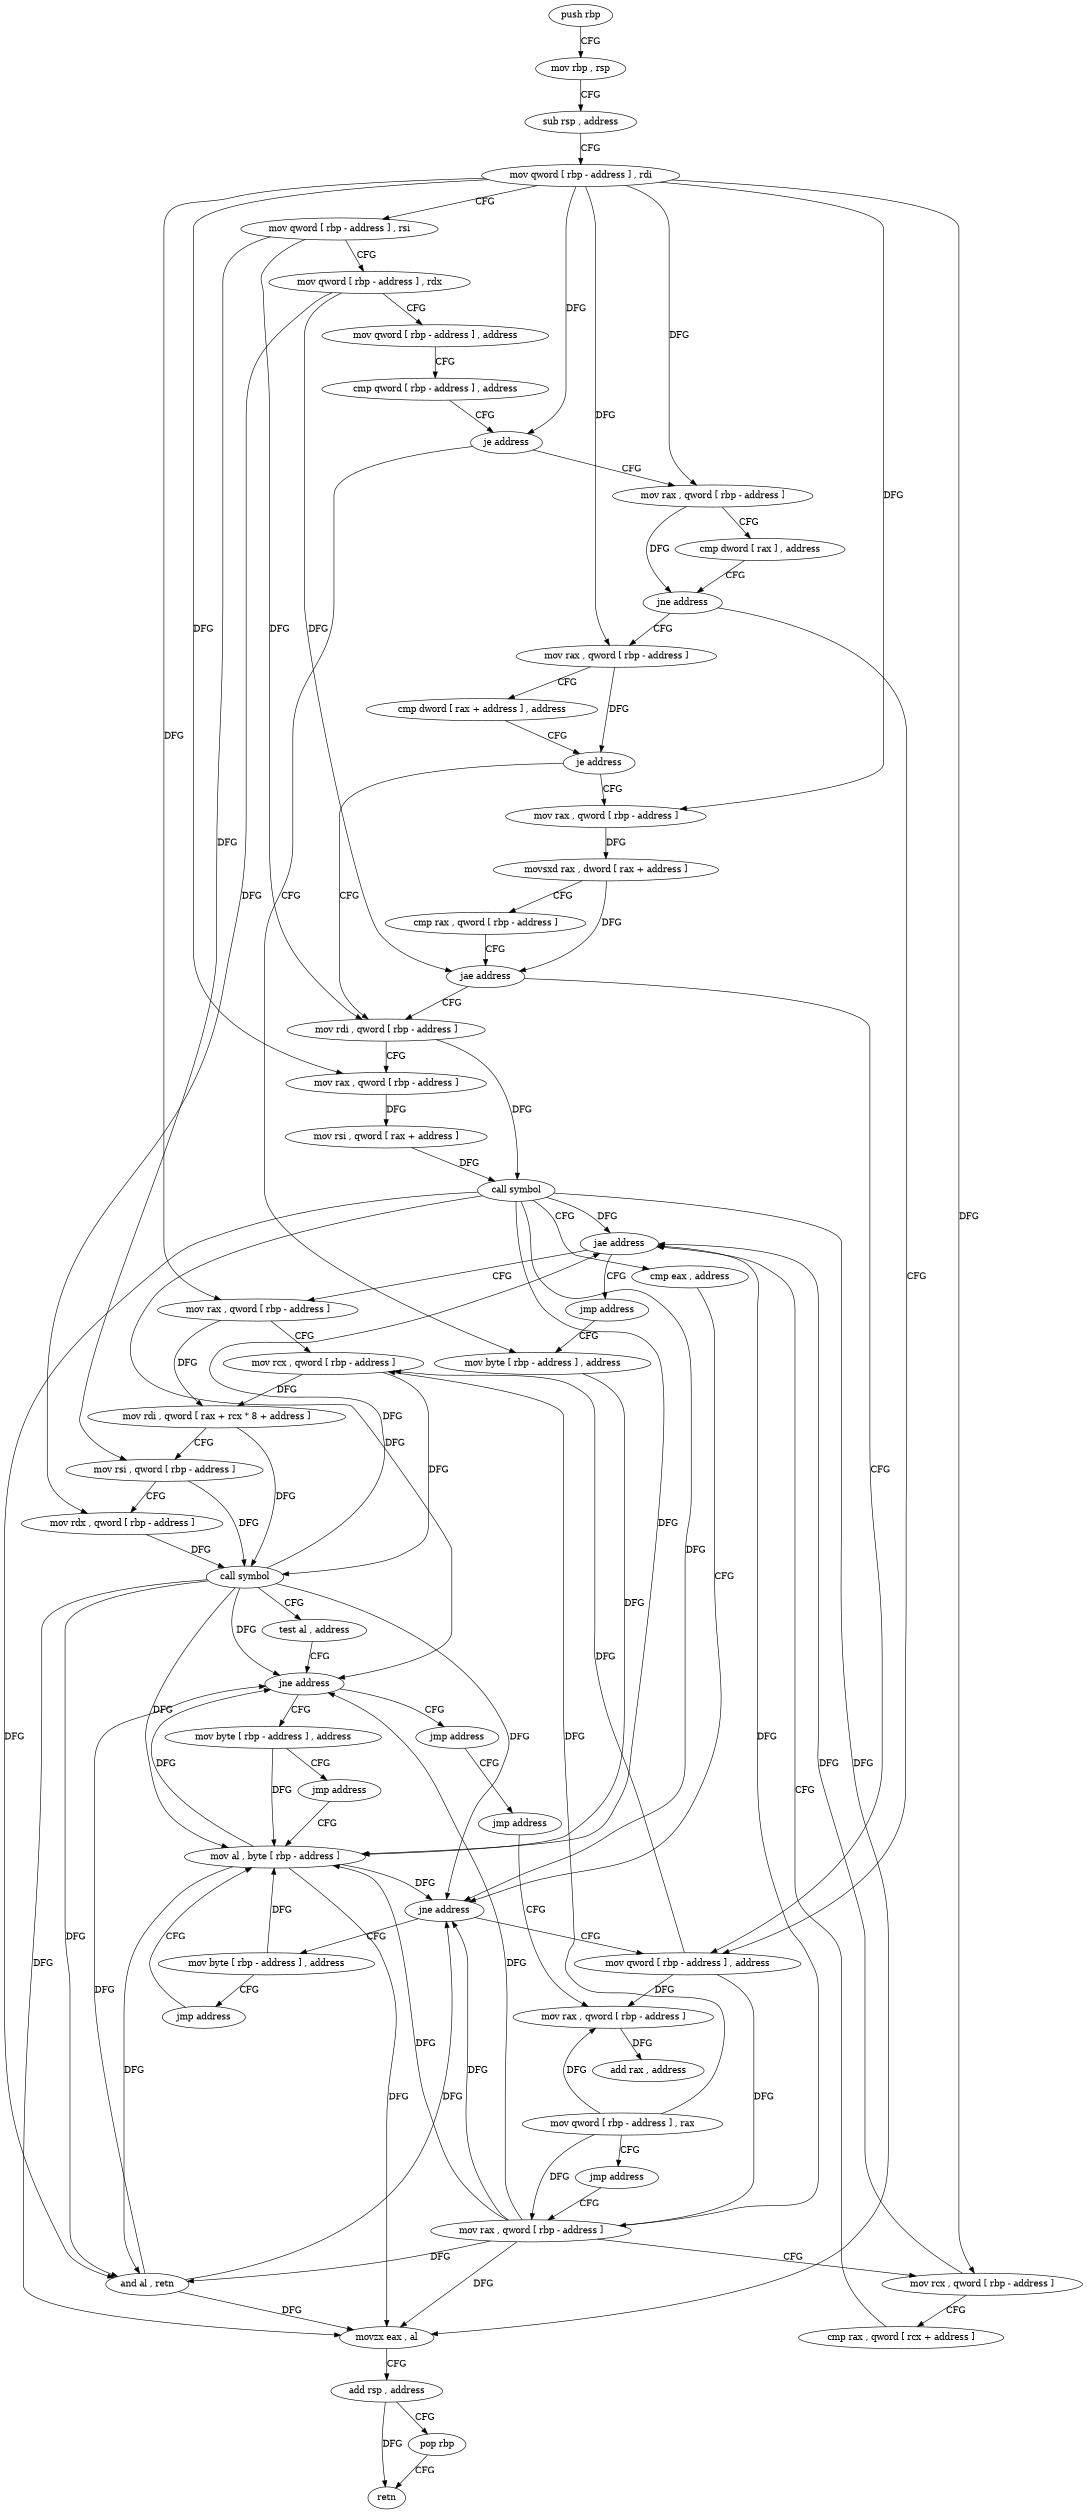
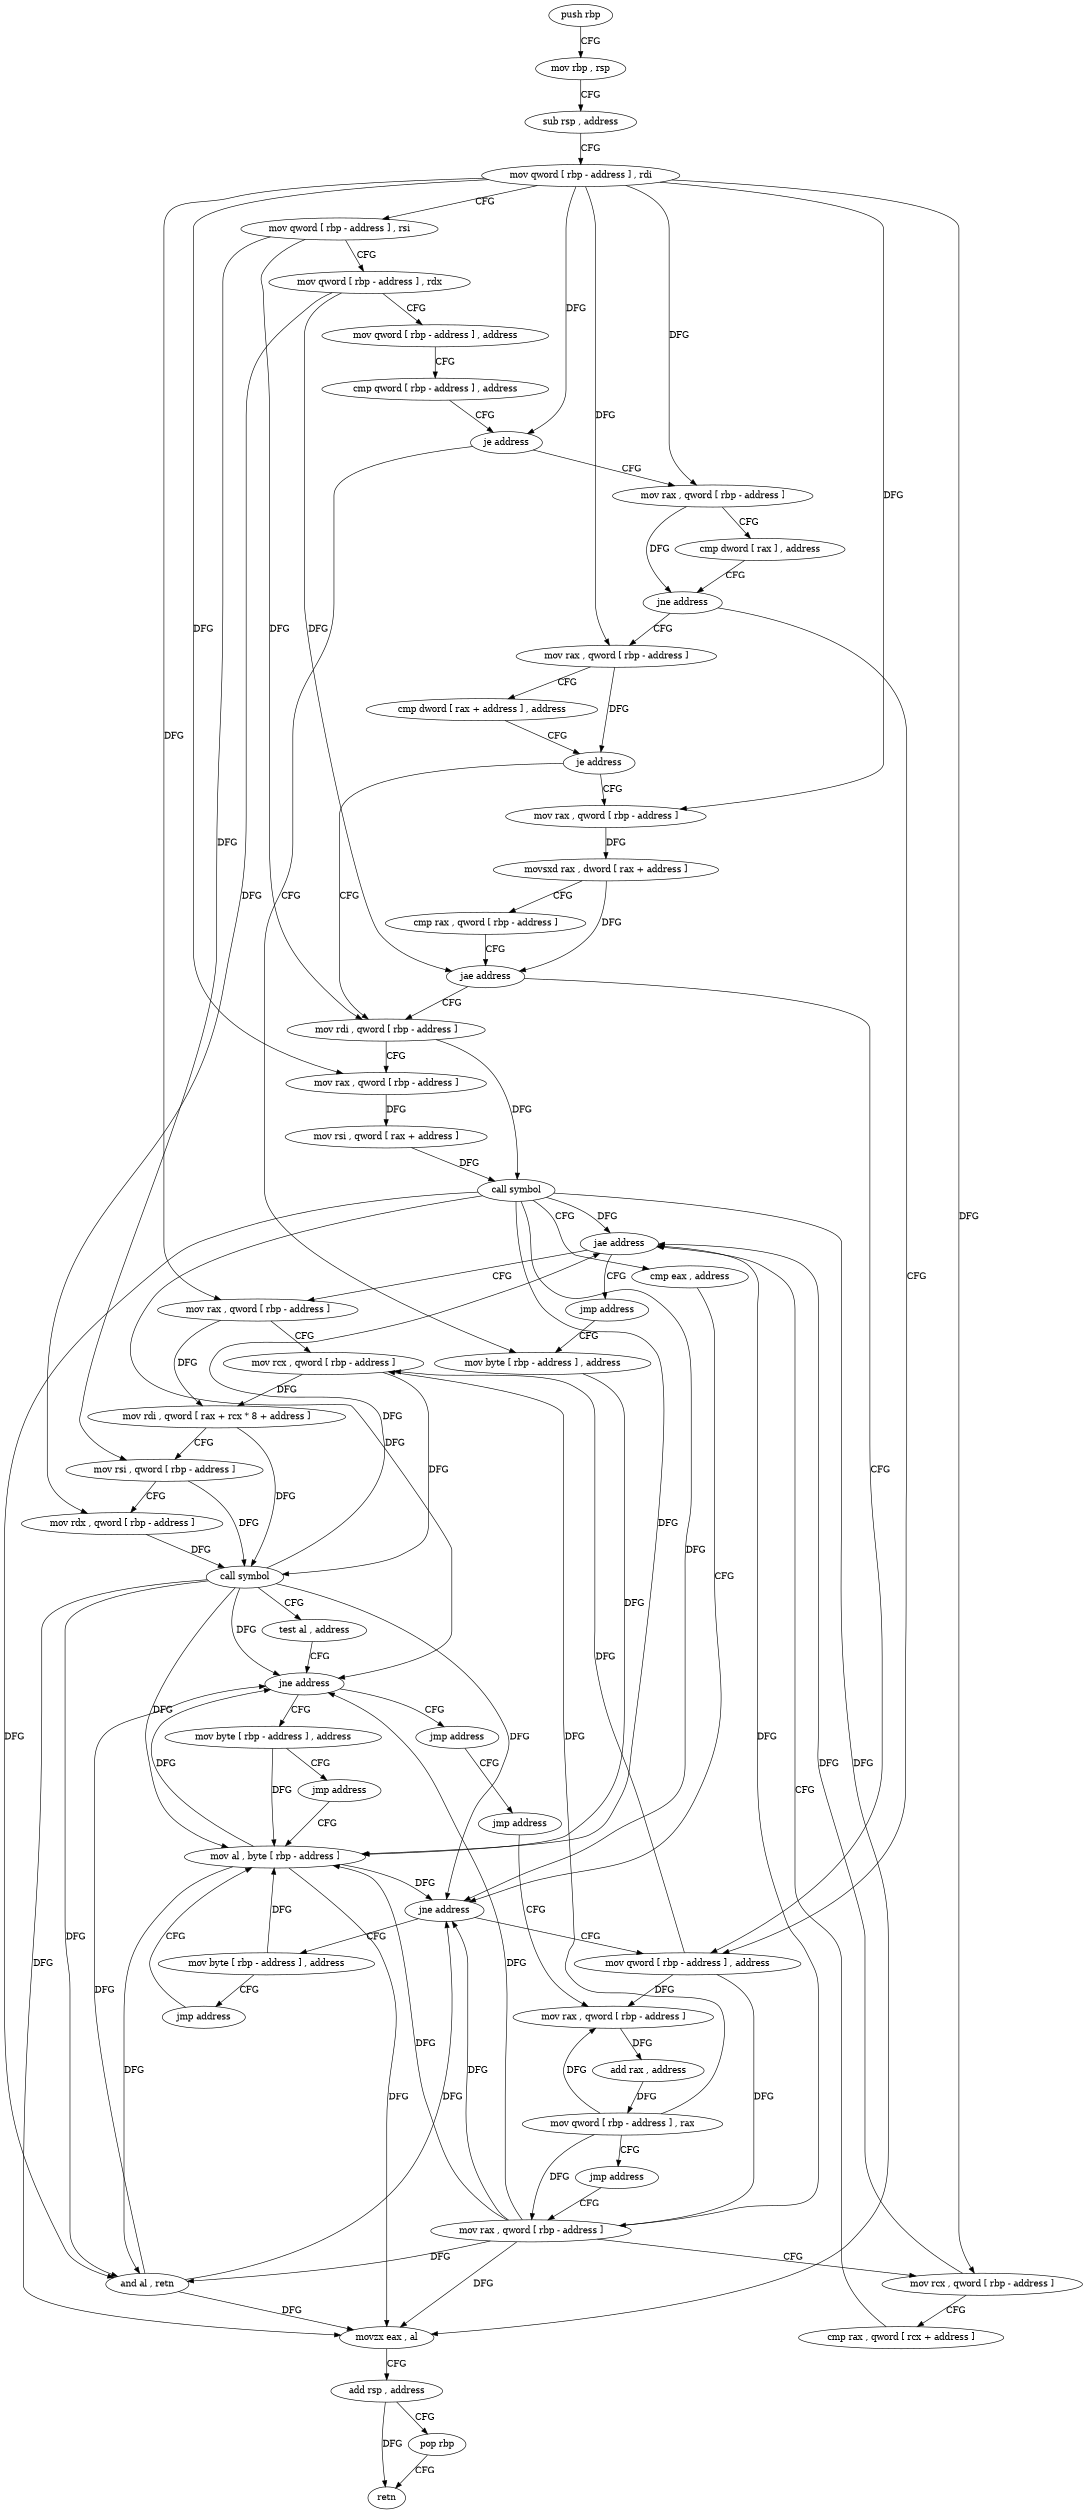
edge "add rax , address" -> "mov qword [ rbp - address ] , rax": added, label "DFG"
